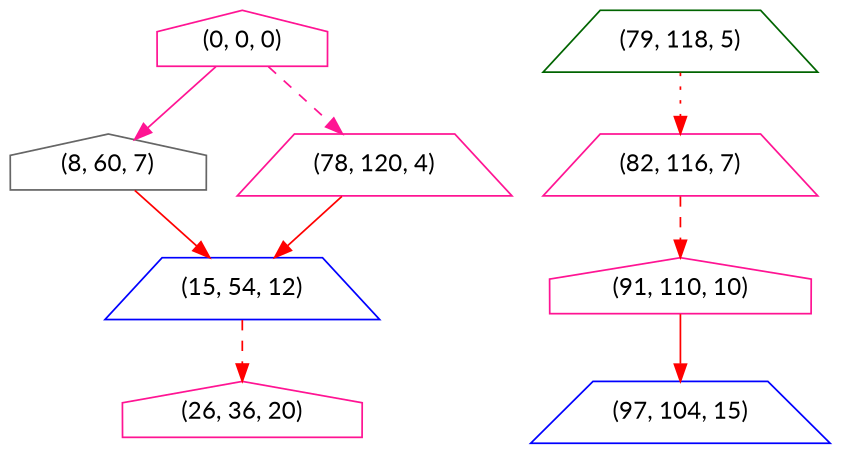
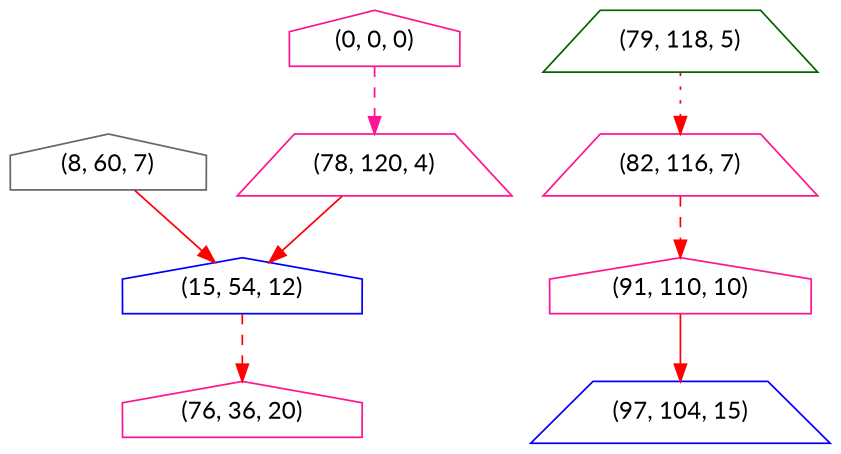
edge "(0, 0, 0)" -> "(8, 60, 7)": removed
node "(15, 54, 12)": shape trapezium -> house
node "(26, 36, 20)": label "(26, 36, 20)" -> "(76, 36, 20)"
